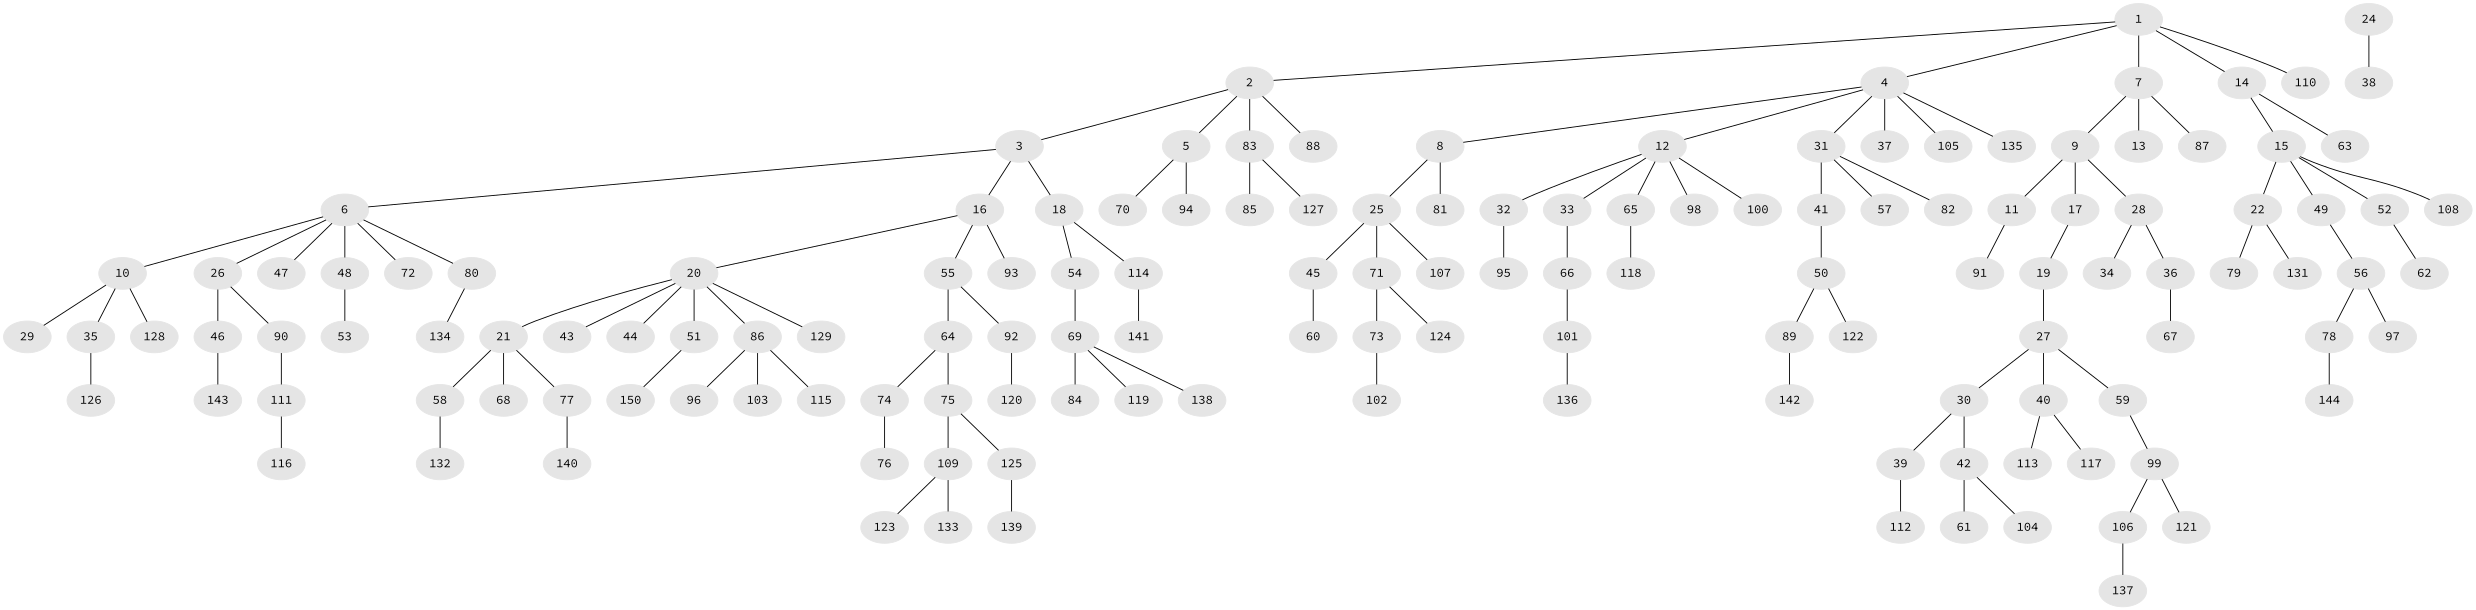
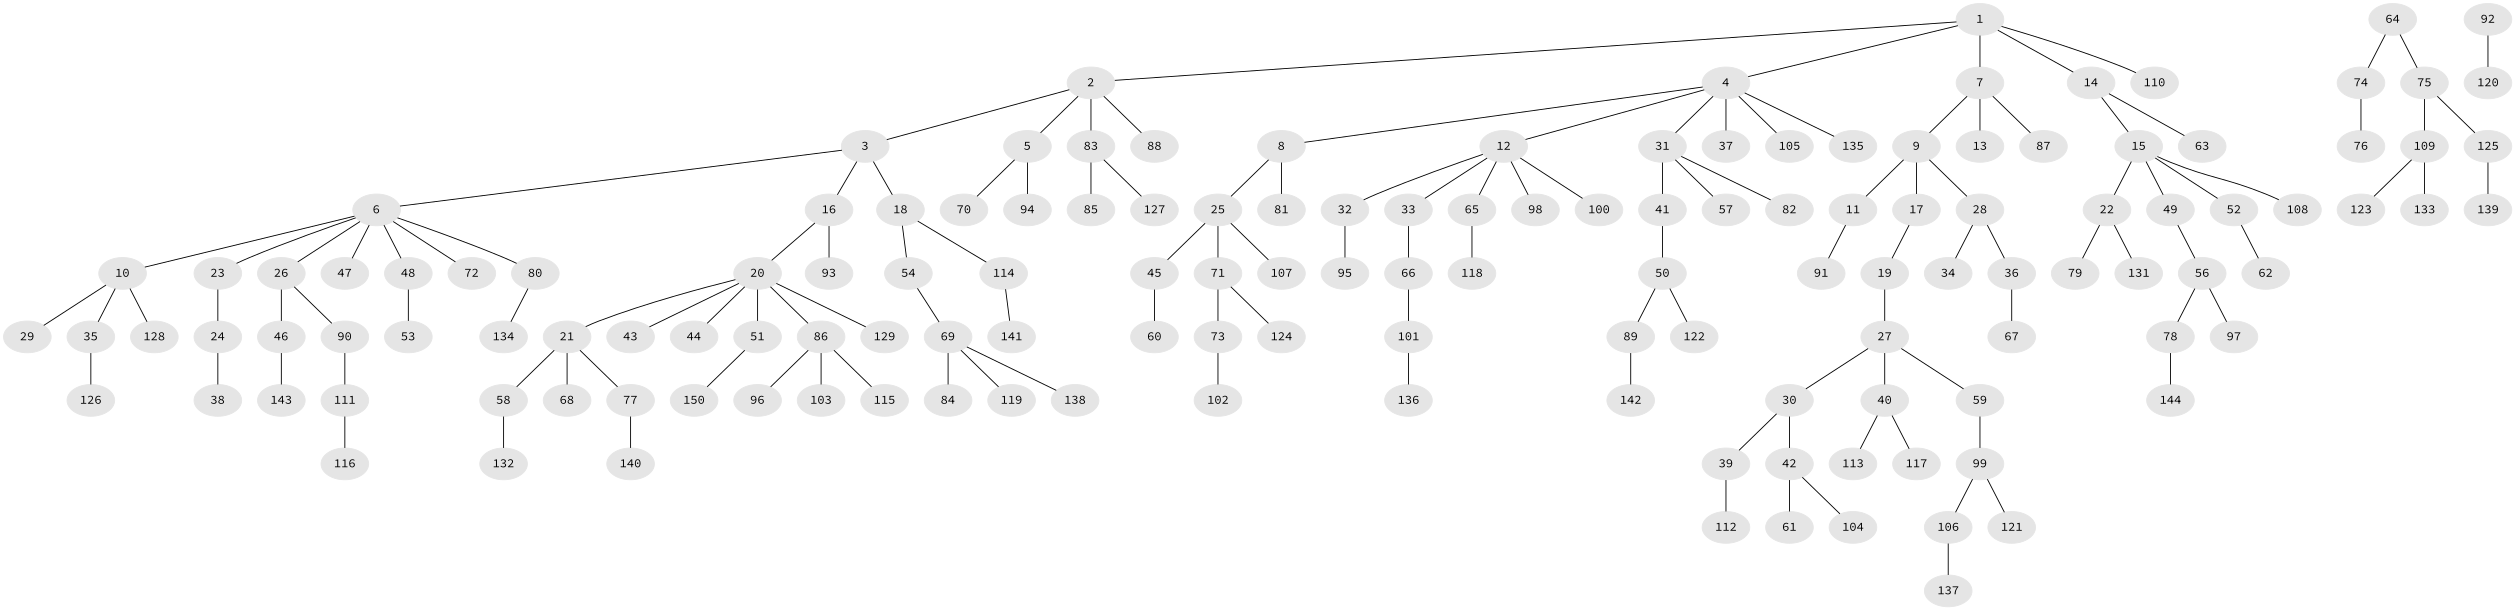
node "23": added
node "55": removed
